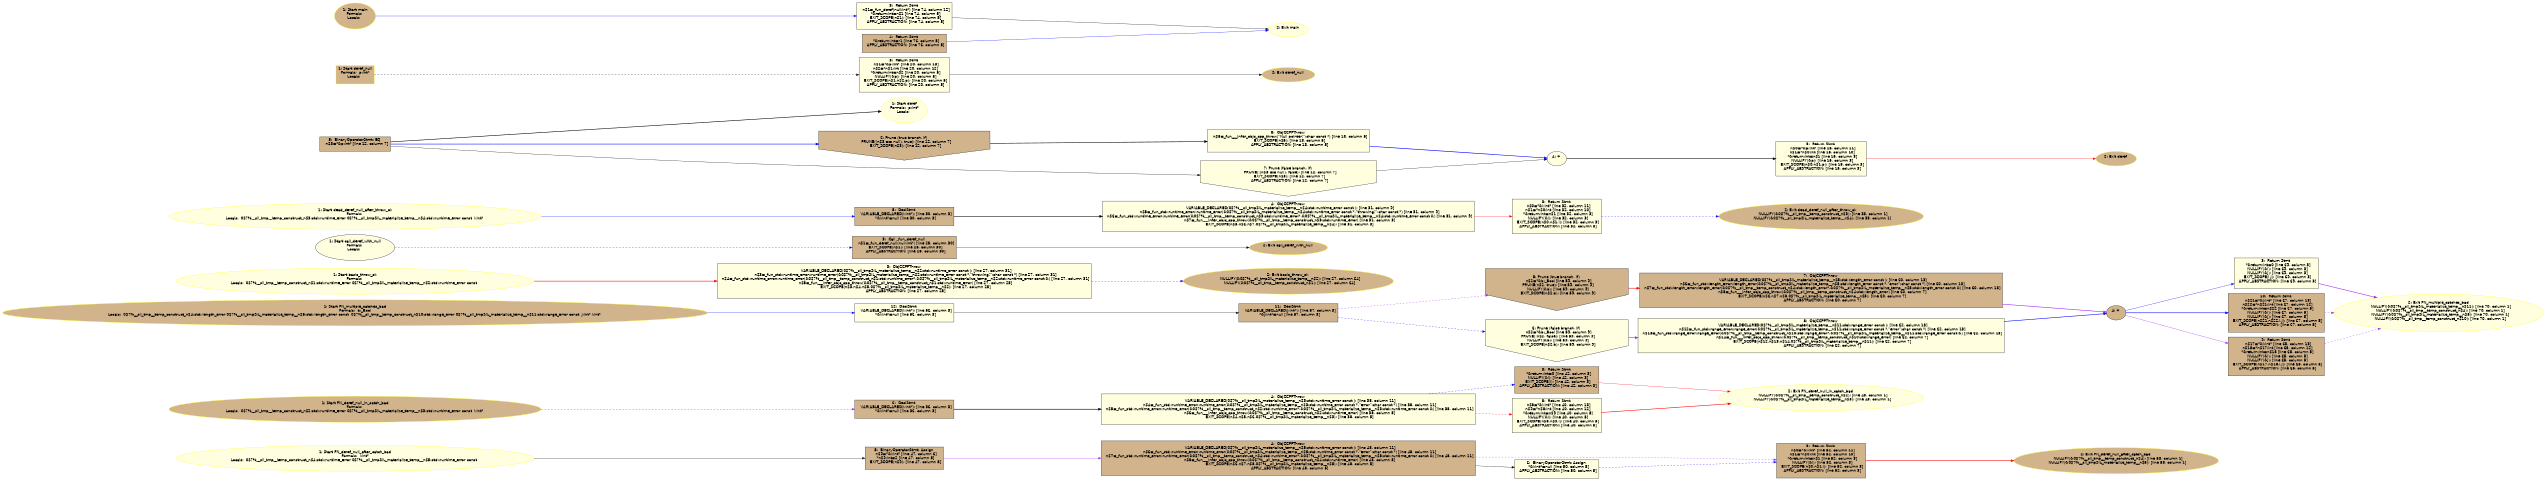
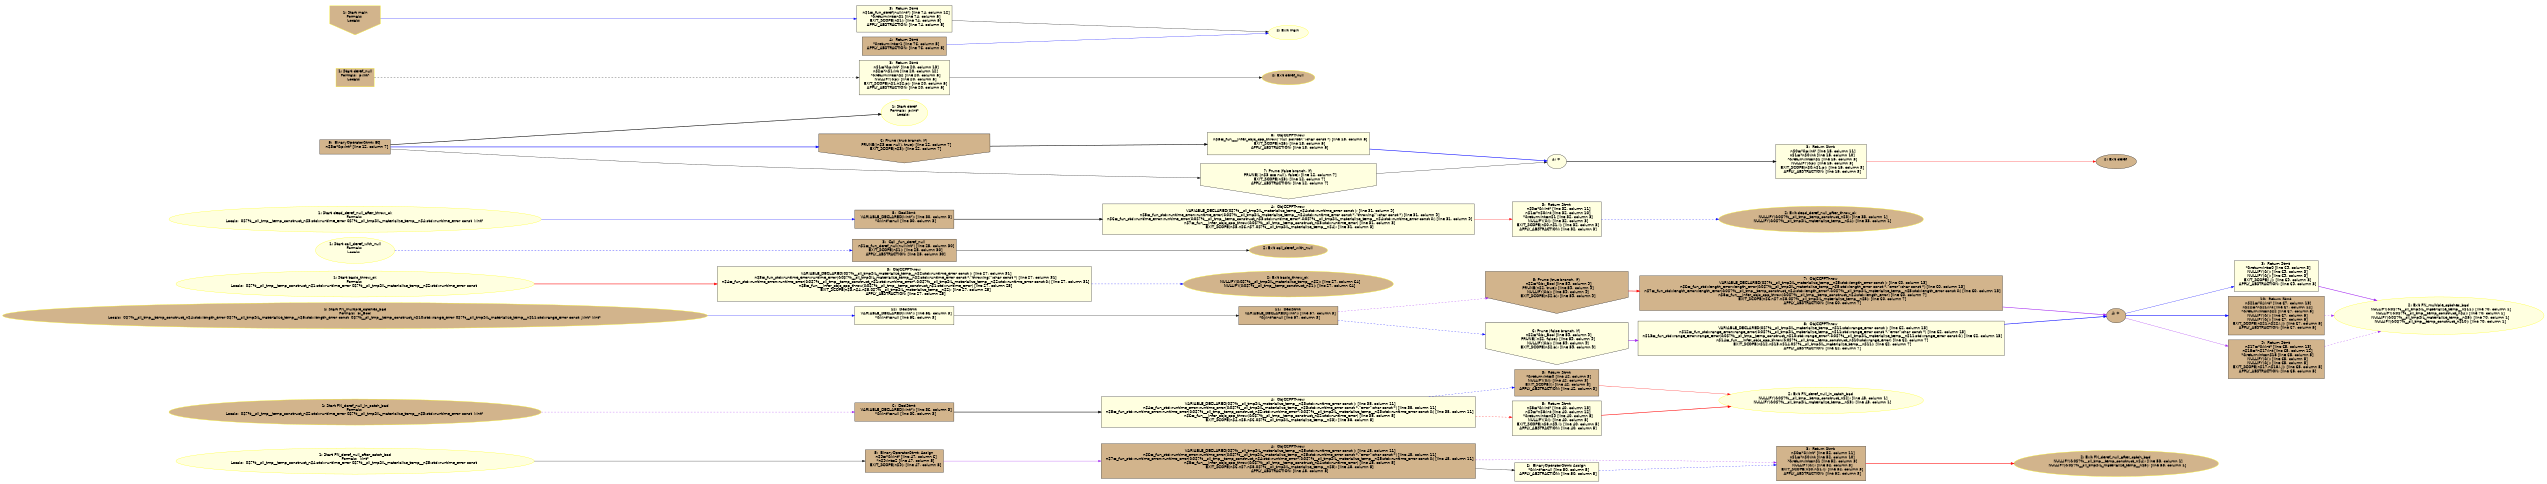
node "1: Start main Formals: Locals:": shape ellipse -> invhouse
node "2: Exit deref": color yellow -> black
node "1: Start call_deref_with_null Formals: Locals:": color black -> yellow
